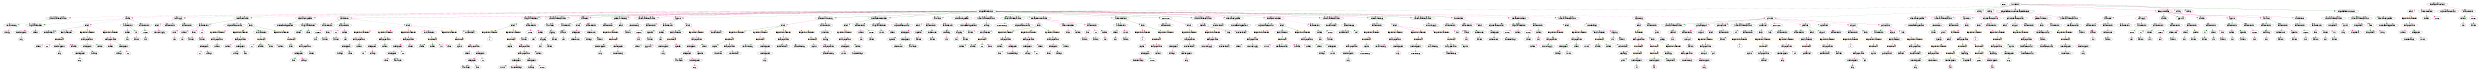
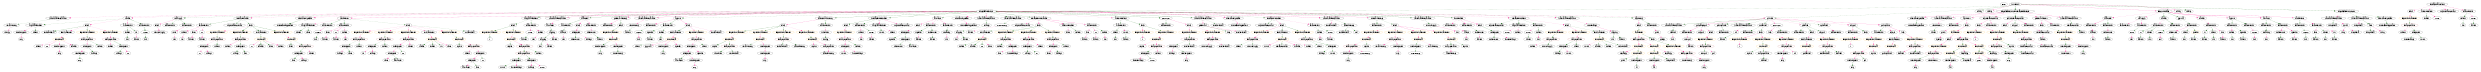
edge "KingOfEthResource" -> "play_TOD25": added
node "decimals": label "decimals" -> "getReward"
